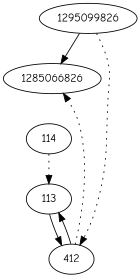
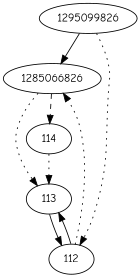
edge "1285066826" -> "114": added
edge "1285066826" -> "113": added
node "412": label "412" -> "112"
